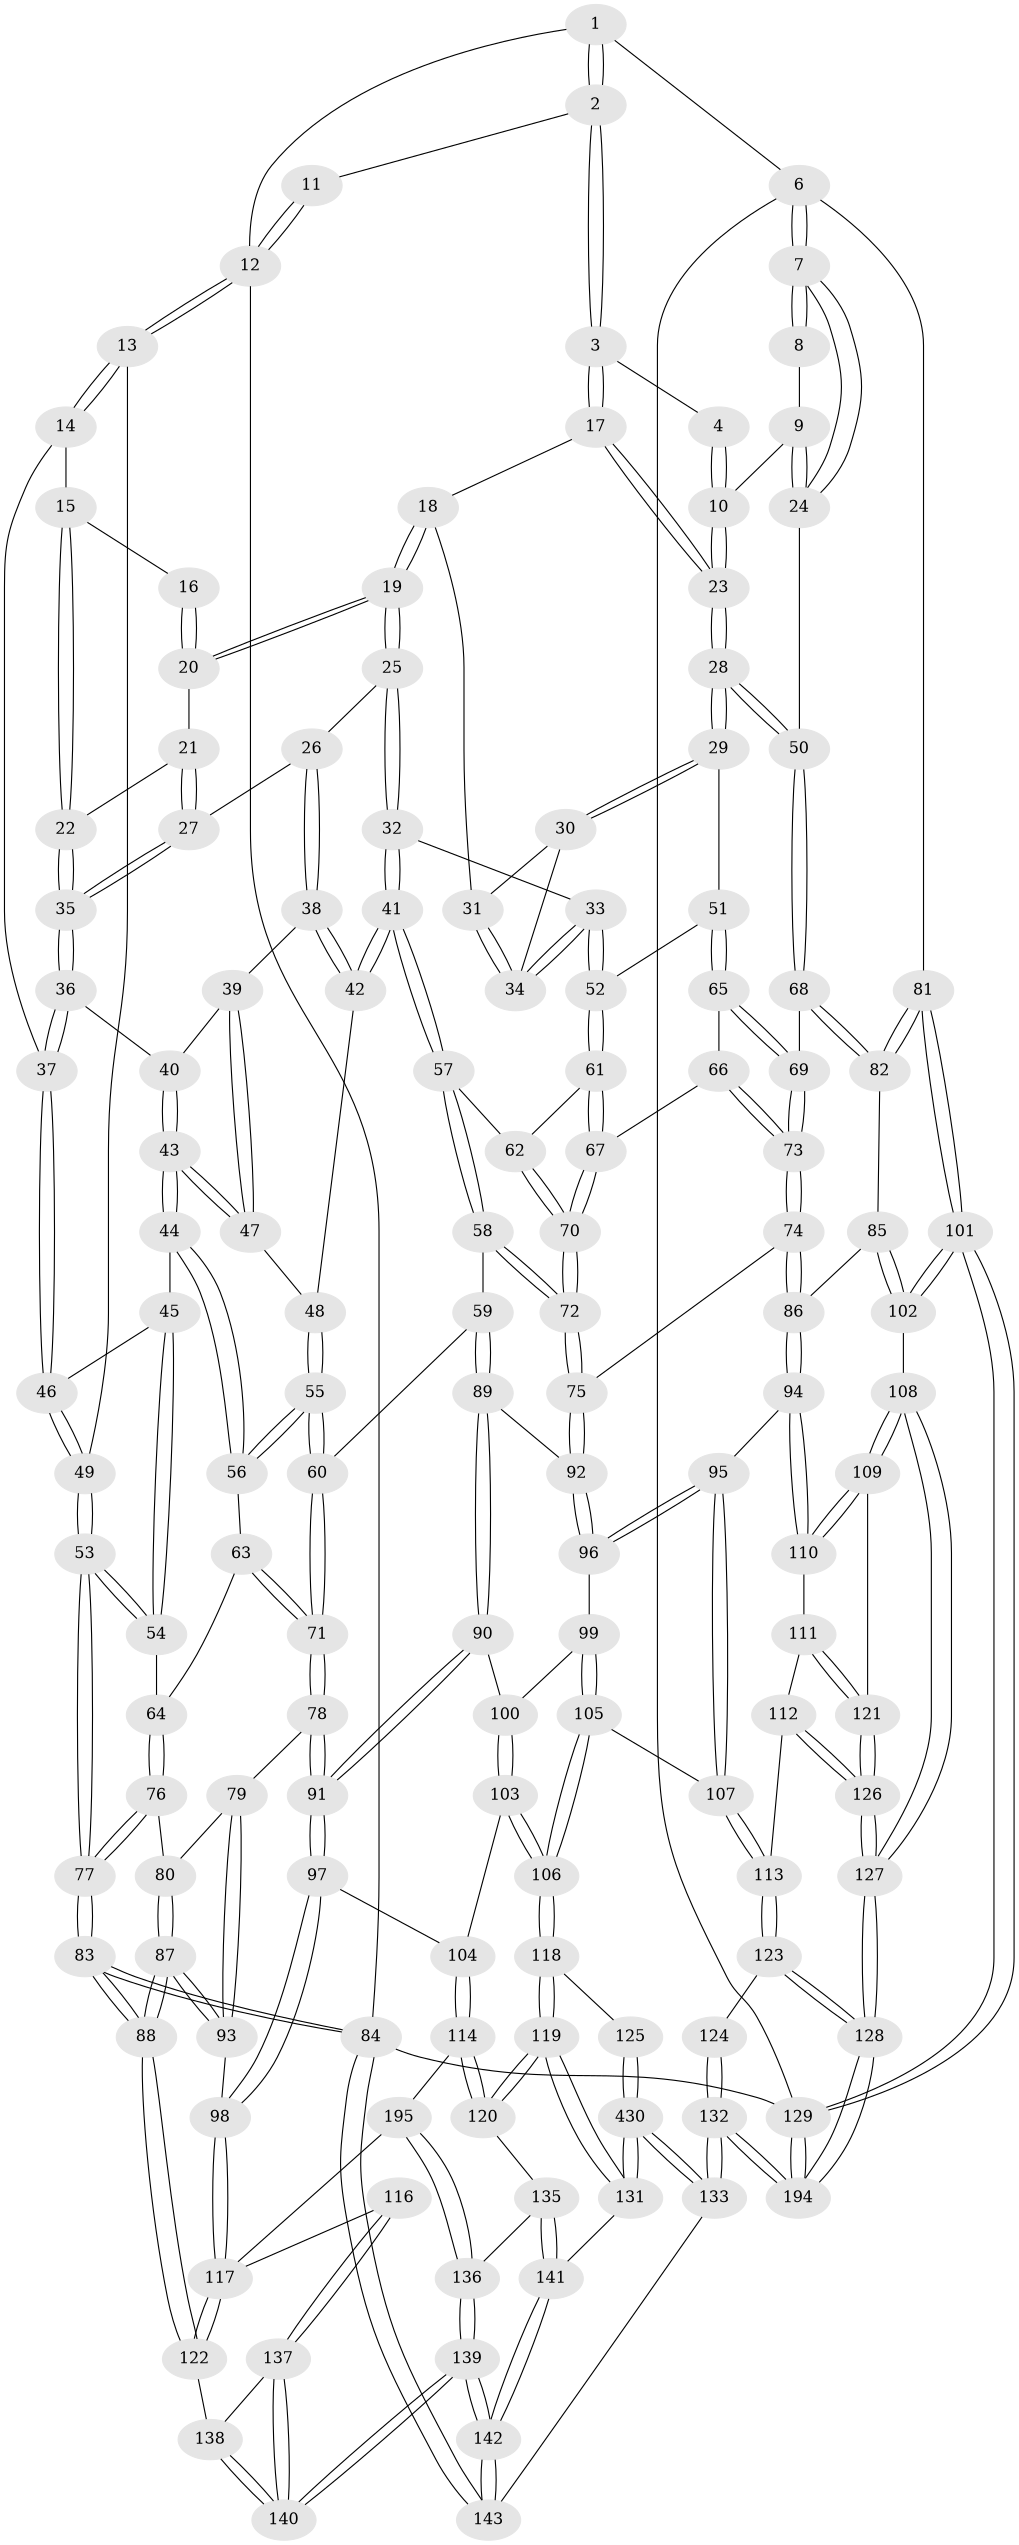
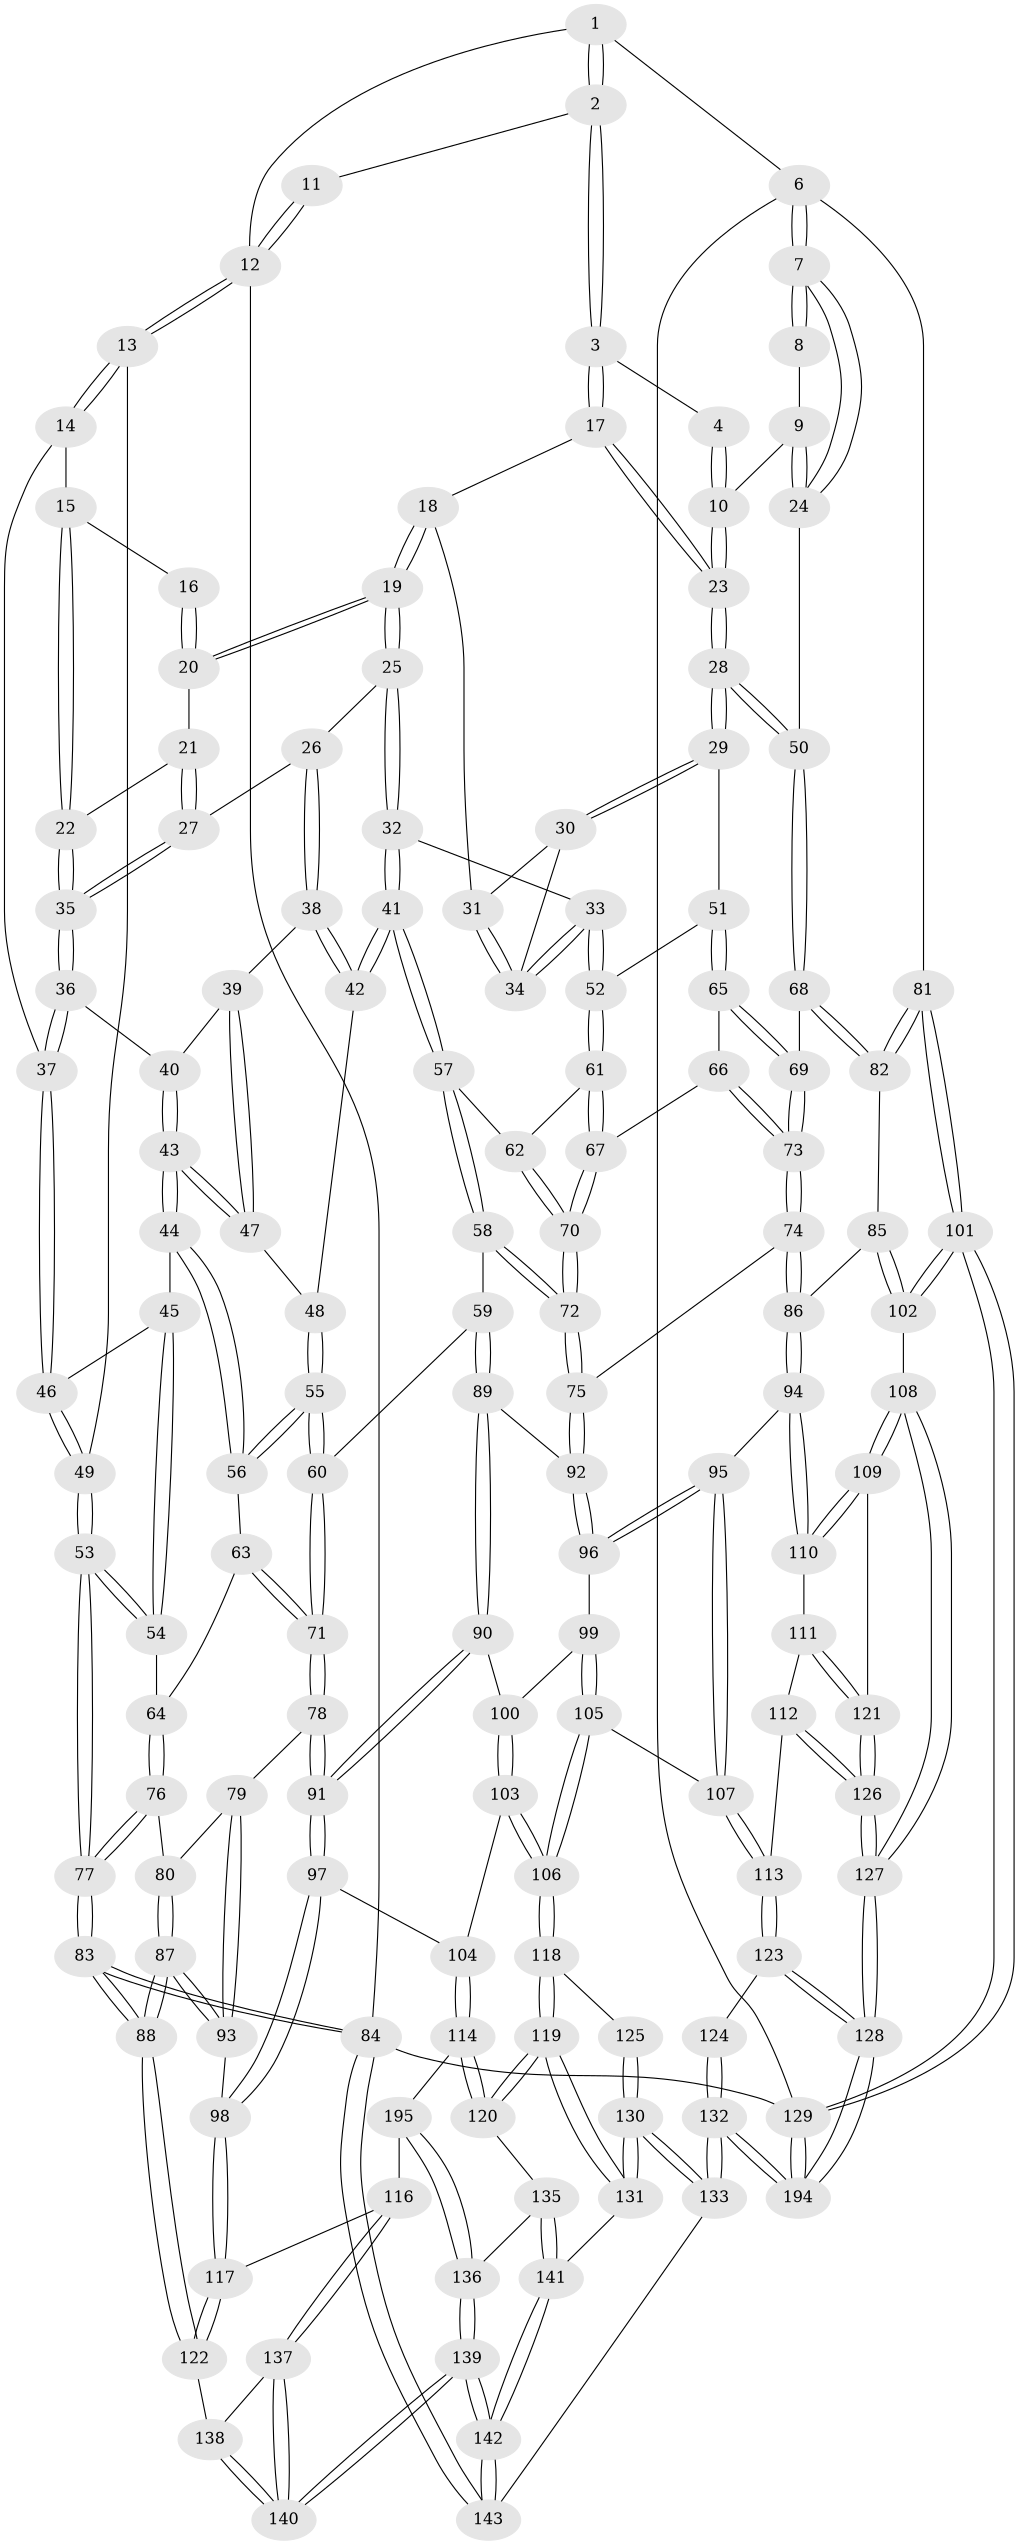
node "430": label "430" -> "130"
edge "195" -- "117": now "195" -- "116"
